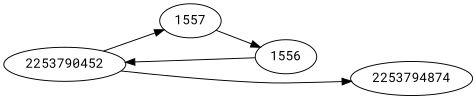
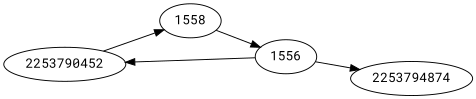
node "1557": label "1557" -> "1558"
edge "2253790452" -> "2253794874": now "1556" -> "2253794874"
